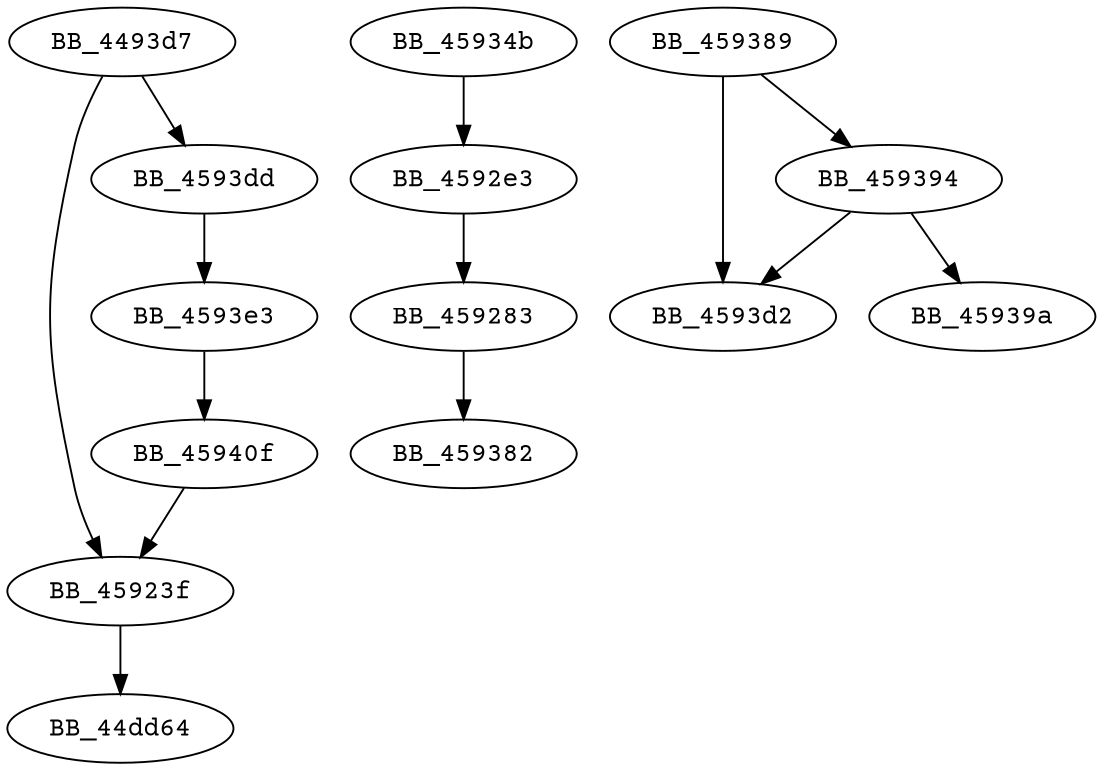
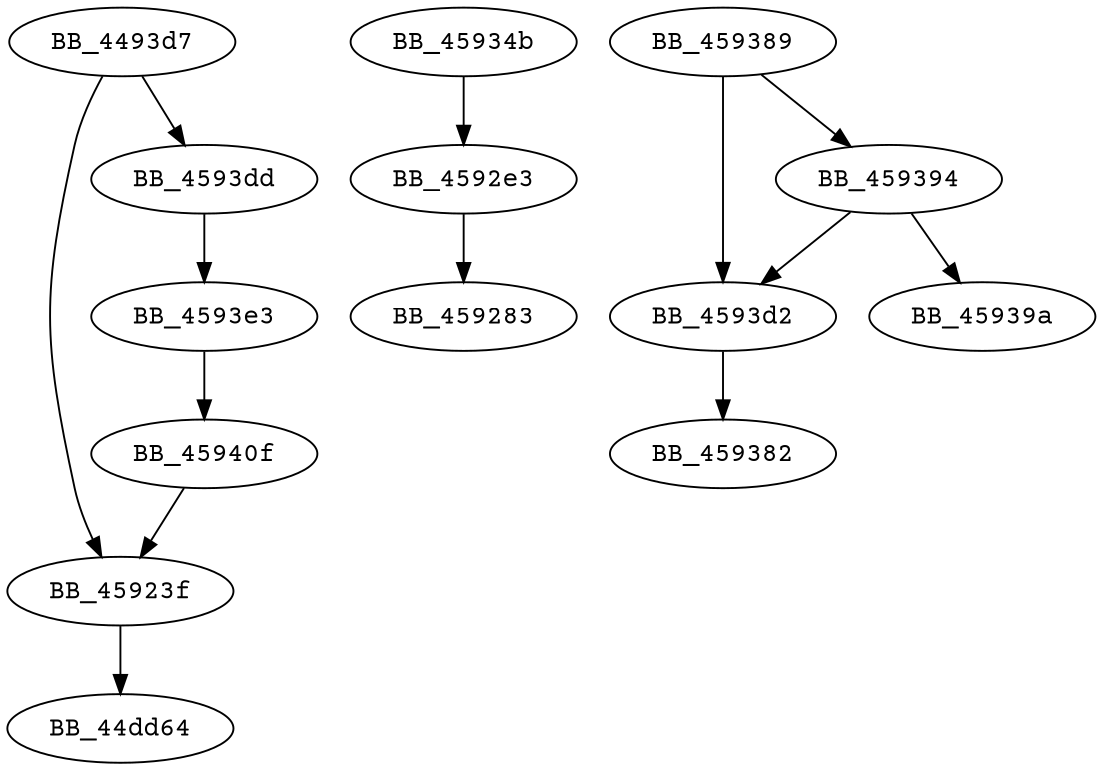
edge "BB_459283" -> "BB_459382": now "BB_4593d2" -> "BB_459382"
